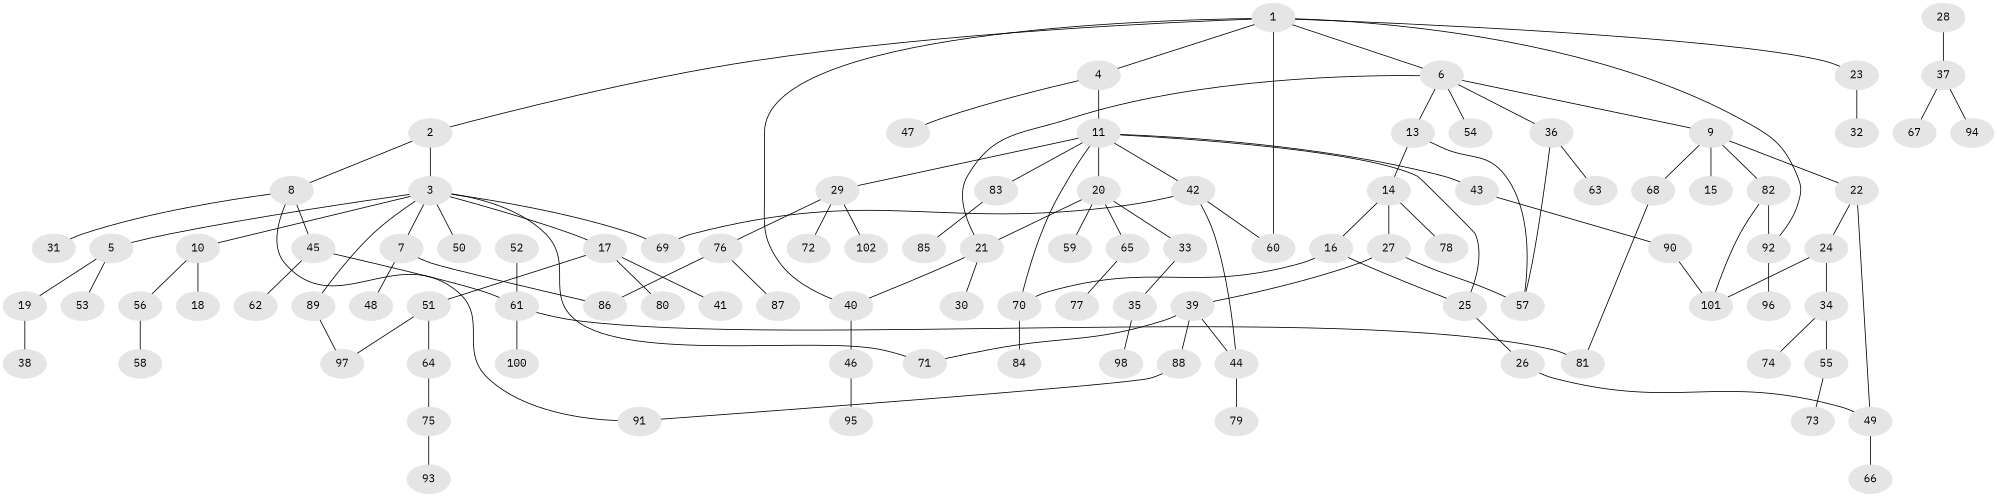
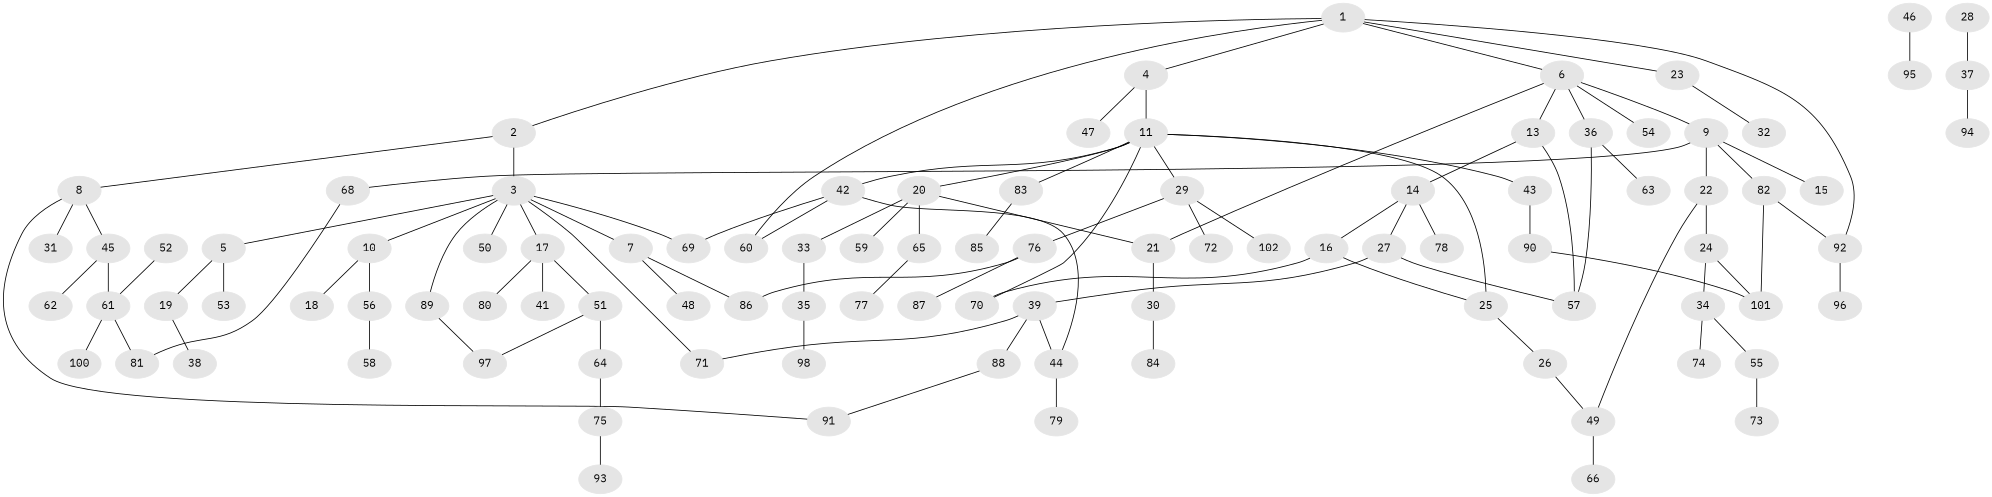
node "67": removed
node "40": removed
edge "70" -- "84": now "30" -- "84"
